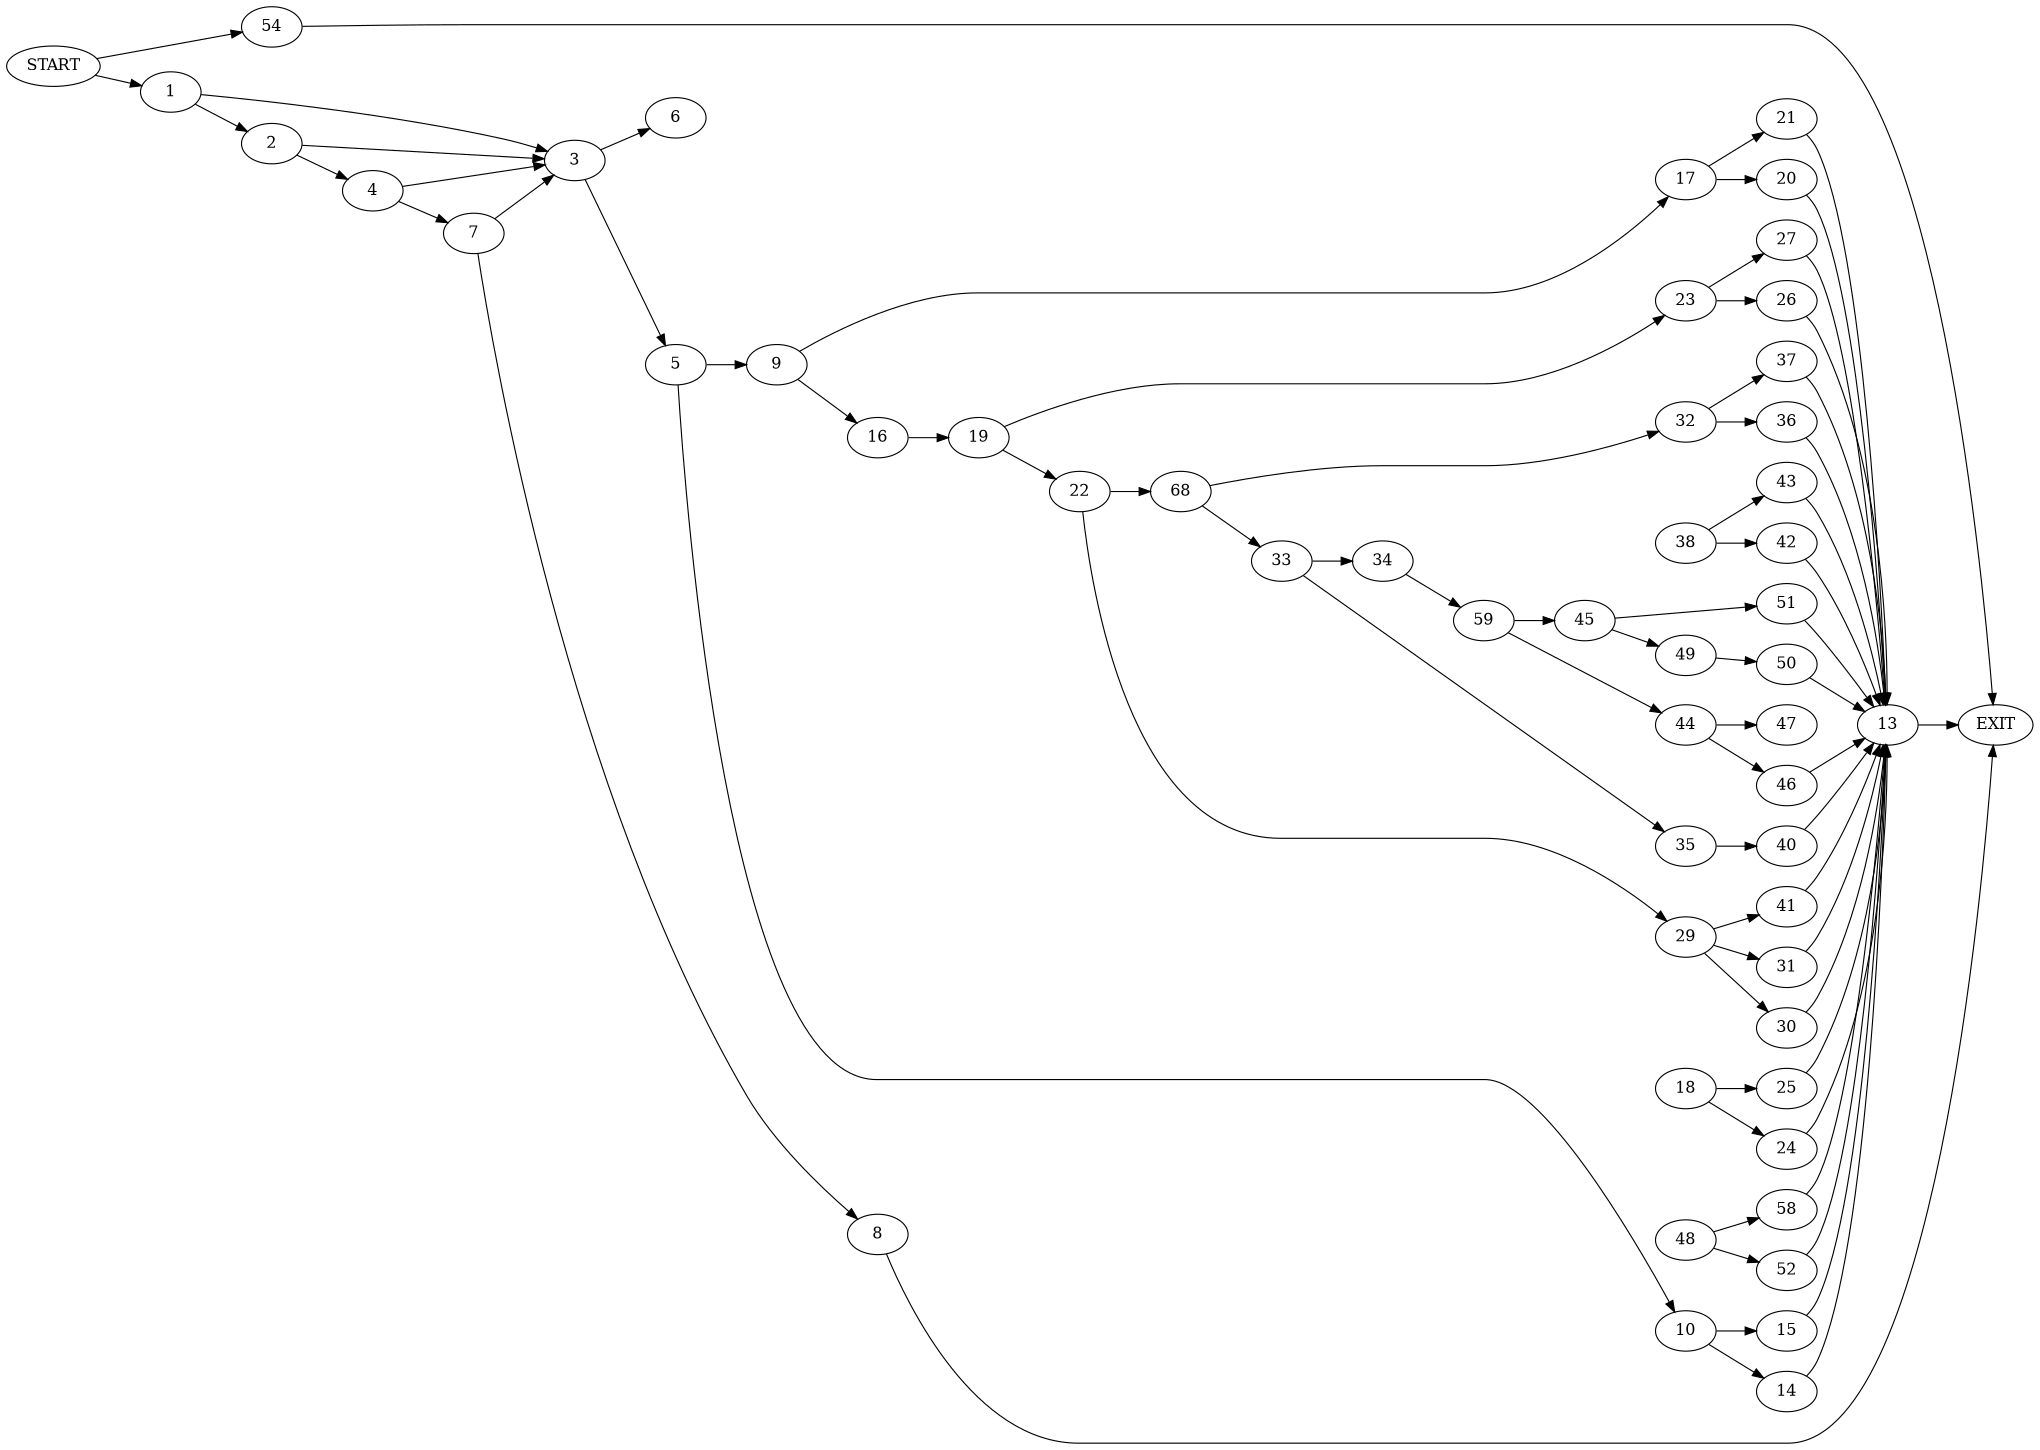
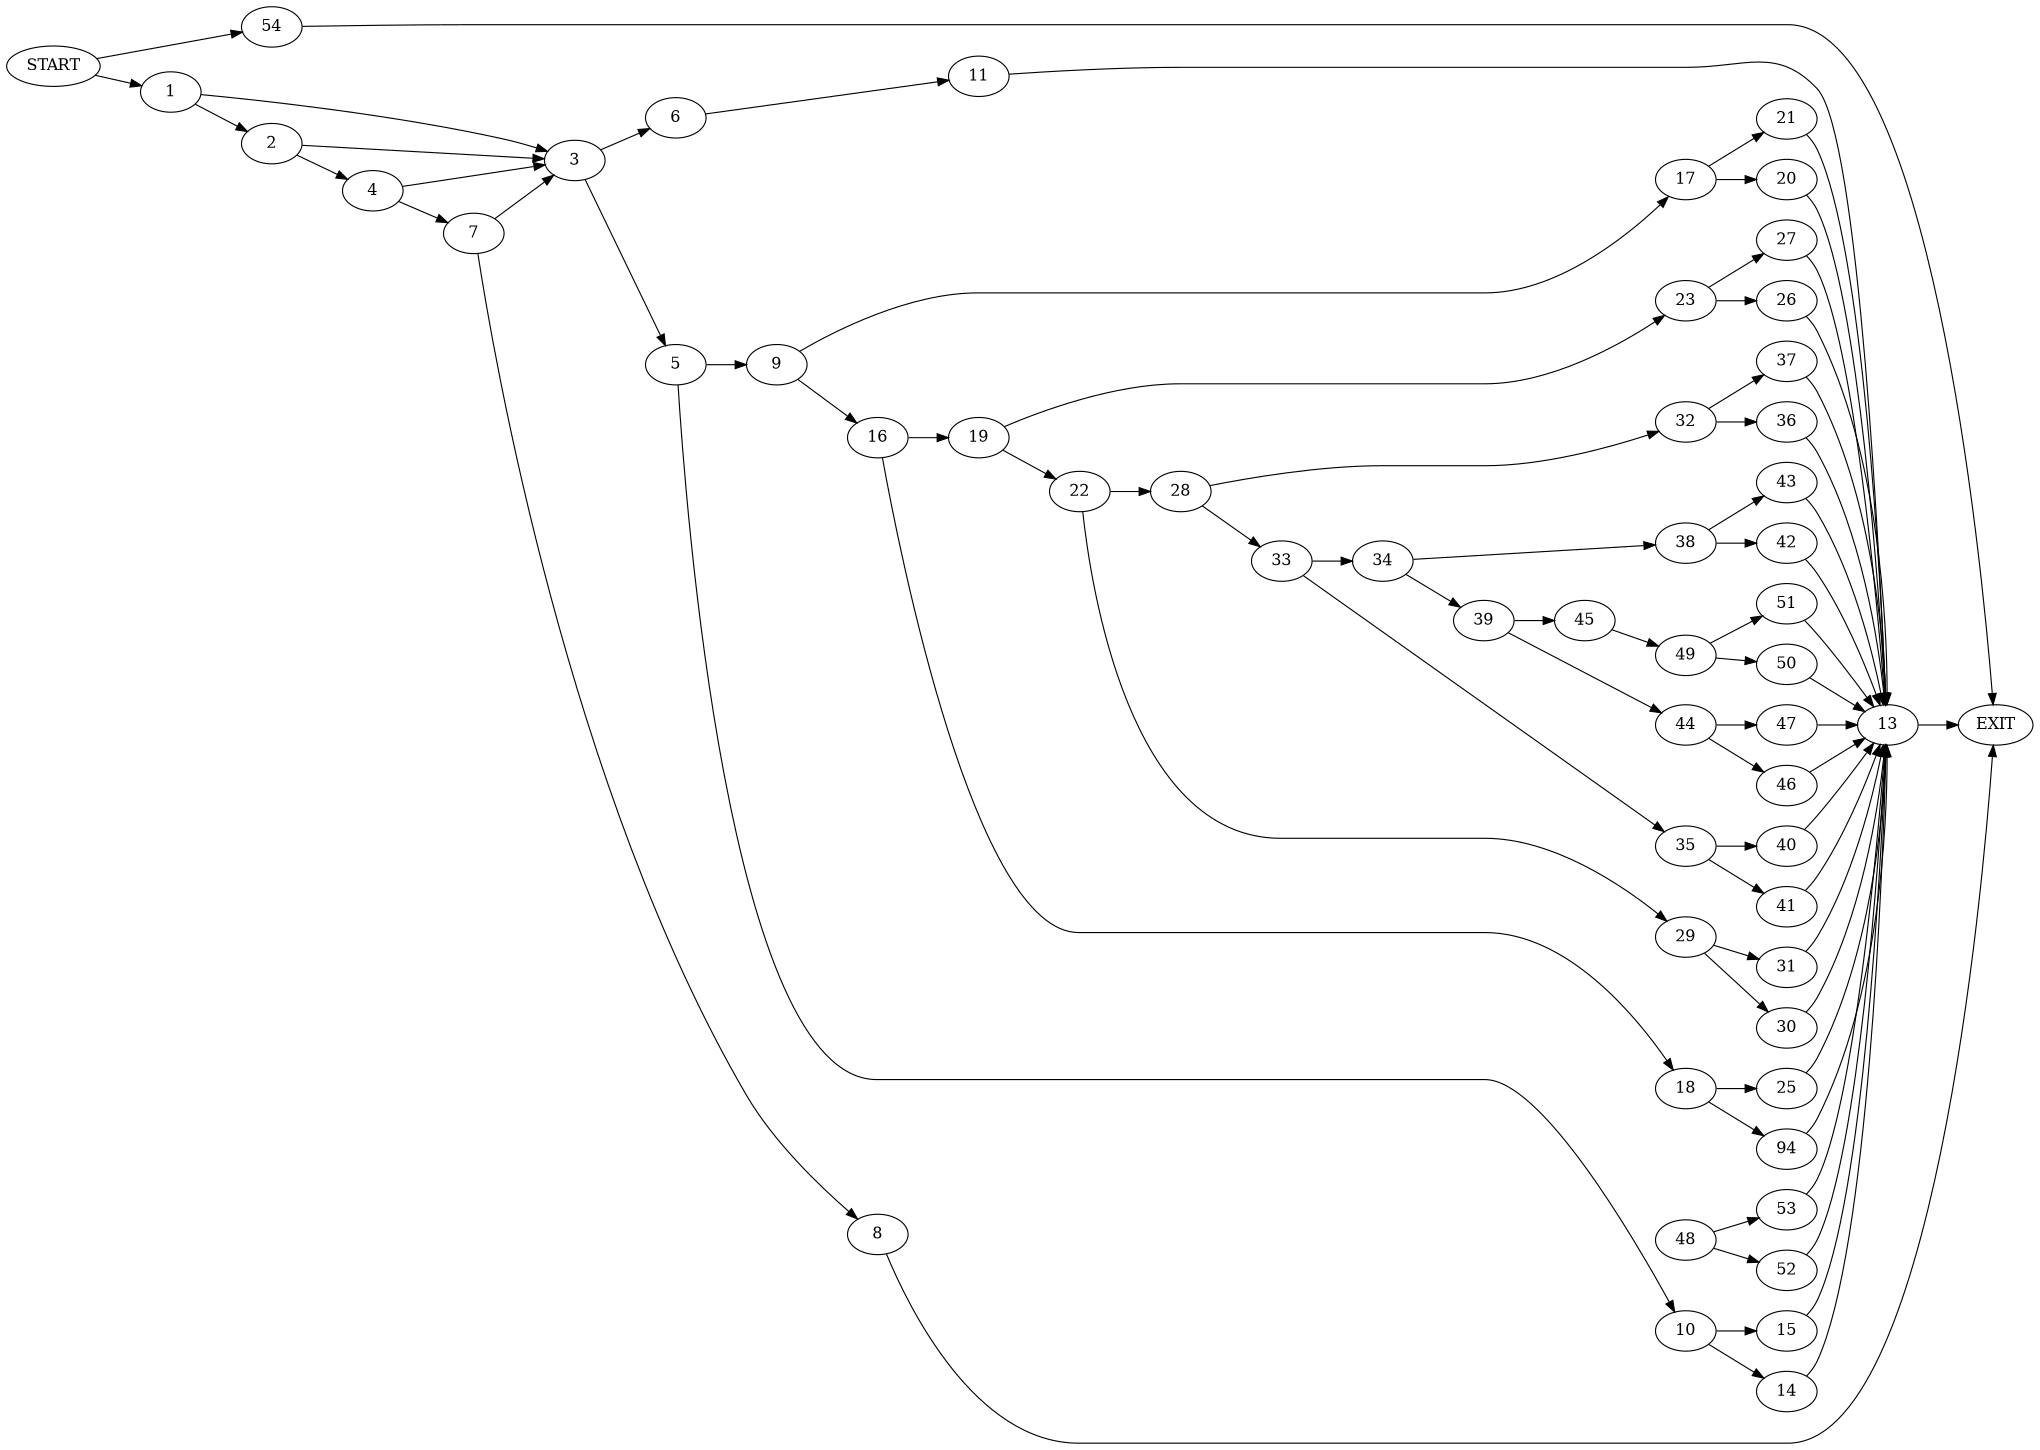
node "11": added
node "68": label "68" -> "28"
edge "34" -> "38": added
edge "45" -> "51": now "49" -> "51"
node "59": label "59" -> "39"
edge "47" -> "13": added
edge "29" -> "41": now "35" -> "41"
edge "16" -> "18": added
node "24": label "24" -> "94"
node "58": label "58" -> "53"
